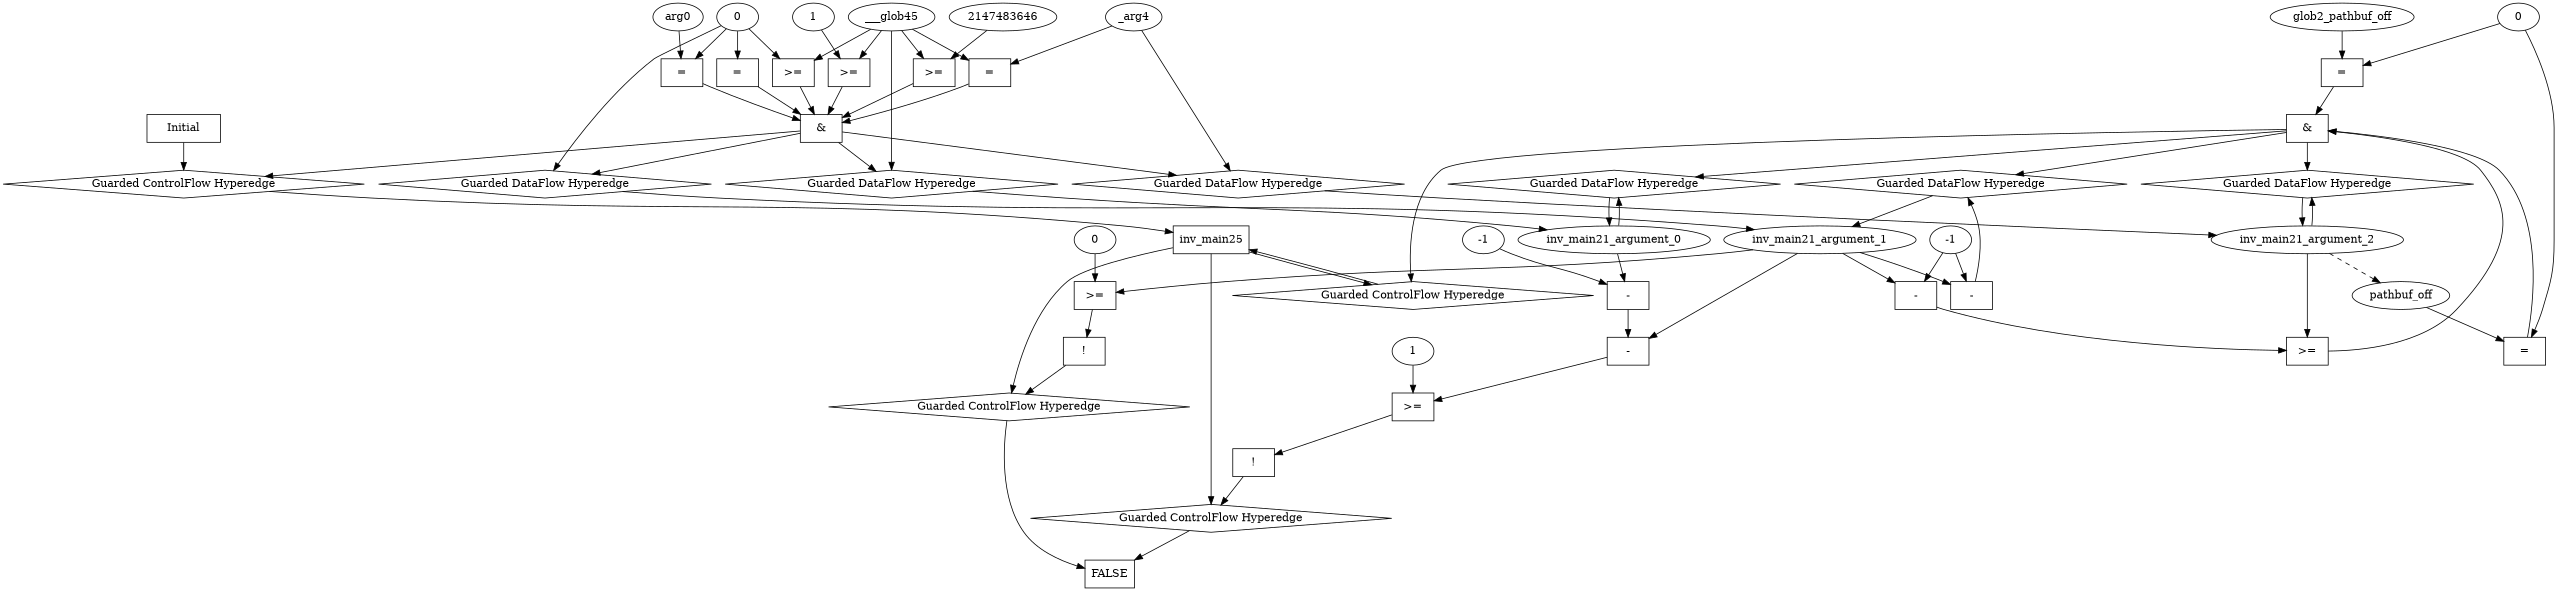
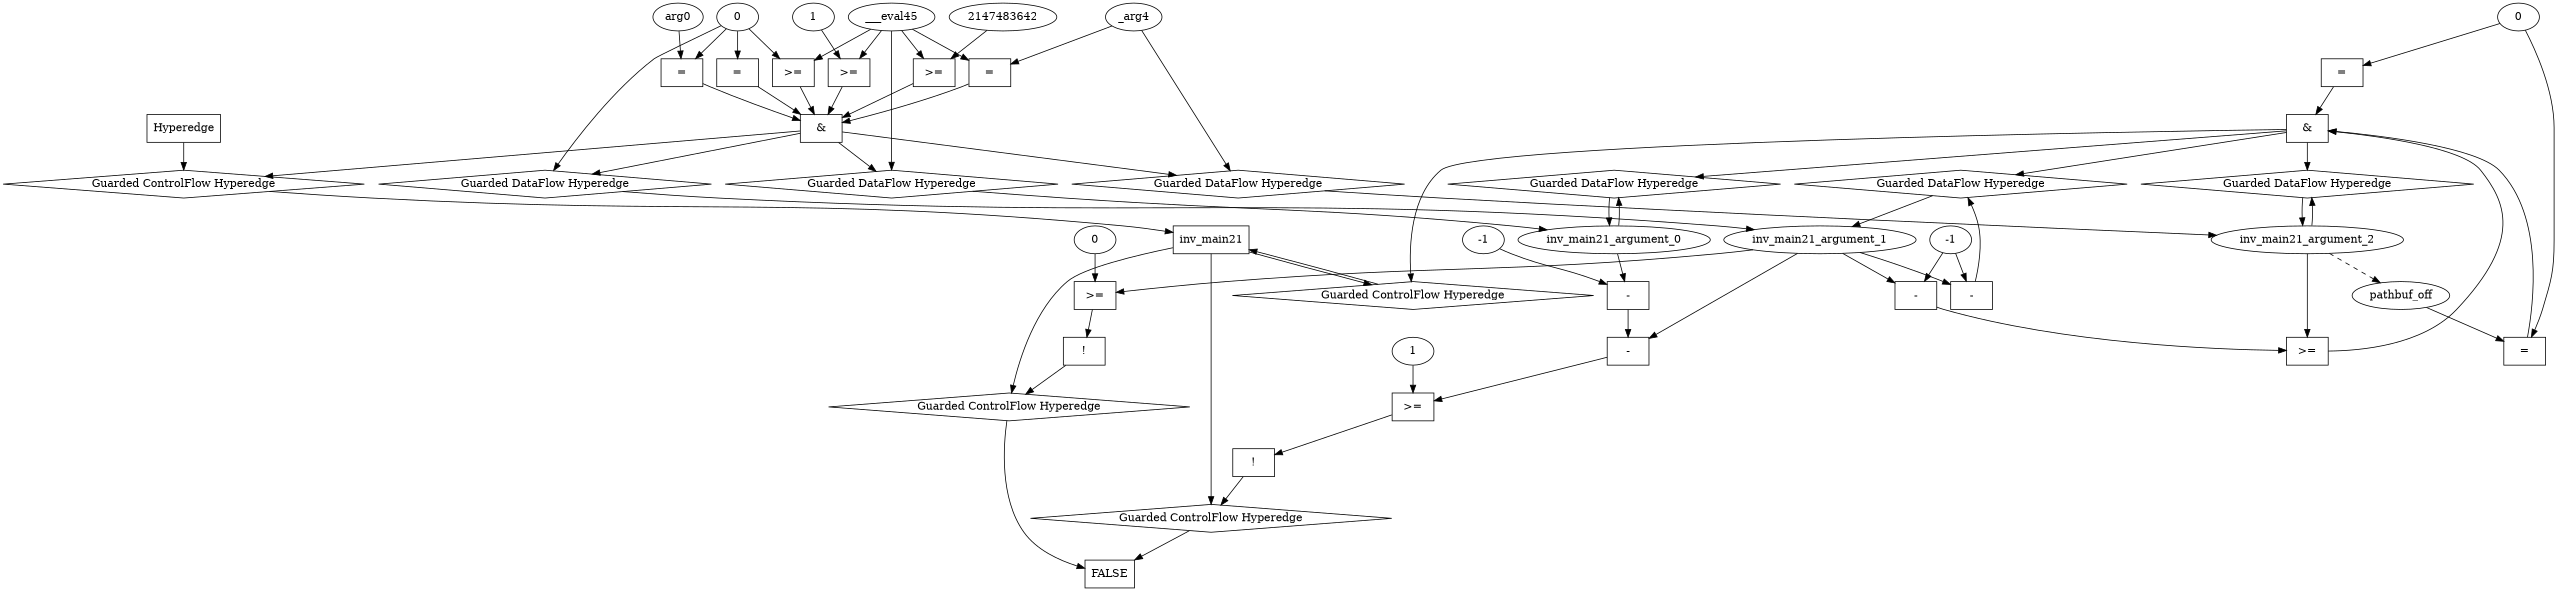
node "___glob45": label "___glob45" -> "___eval45"
node "2147483646": label "2147483646" -> "2147483642"
node "glob2_pathbuf_off": removed
node "Initial": label "Initial" -> "Hyperedge"
node "inv_main25": label "inv_main25" -> "inv_main21"
